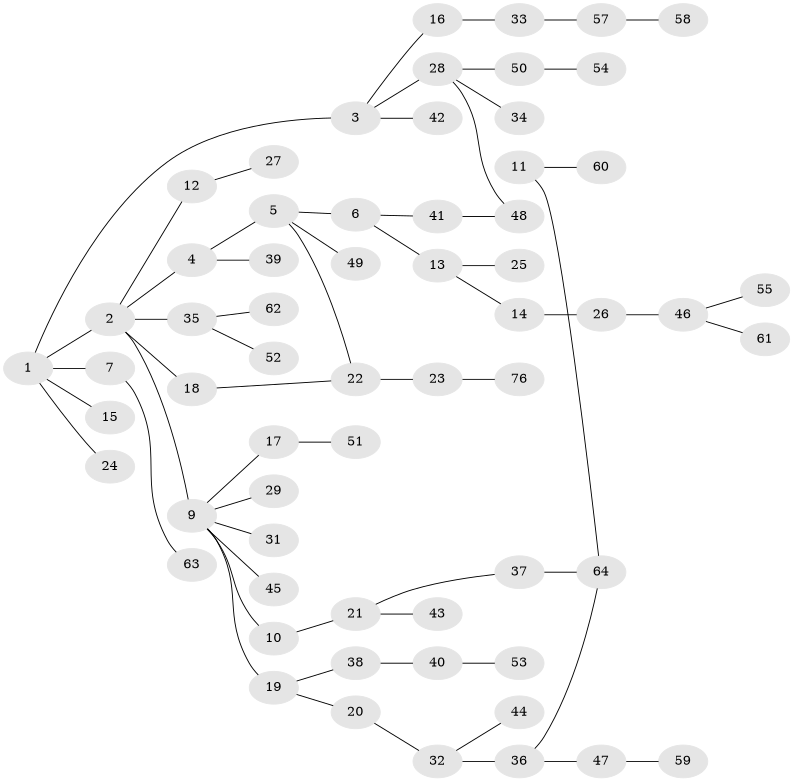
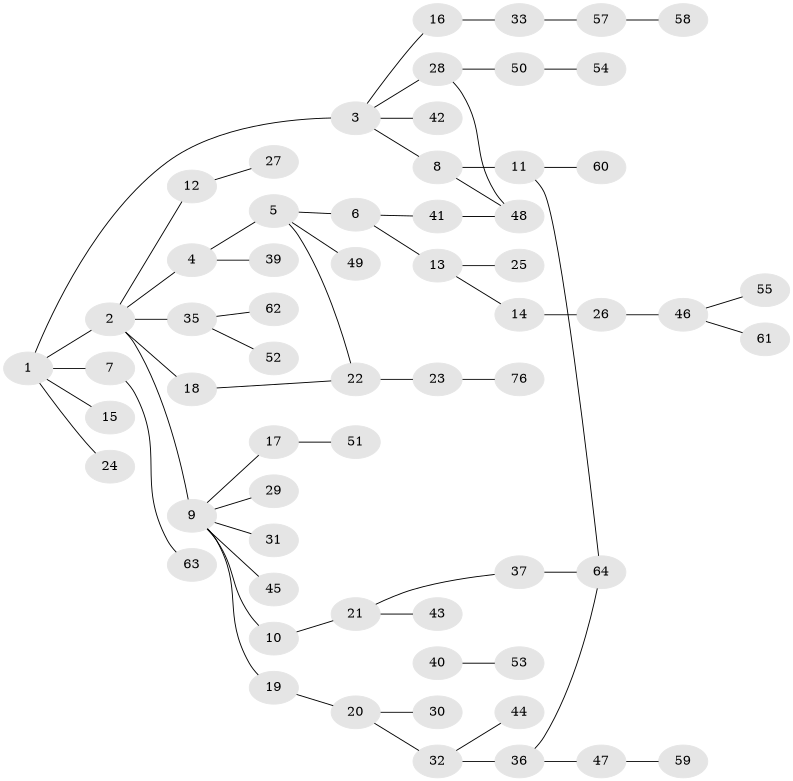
node "34": removed
node "8": added
node "38": removed
node "30": added
